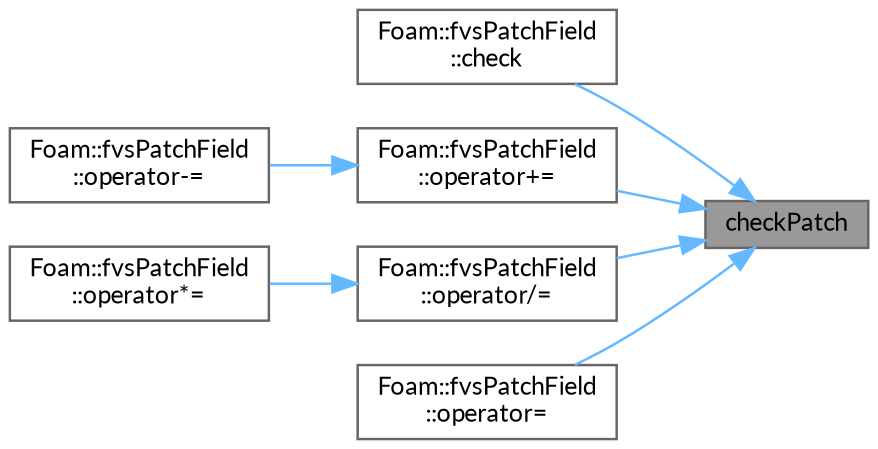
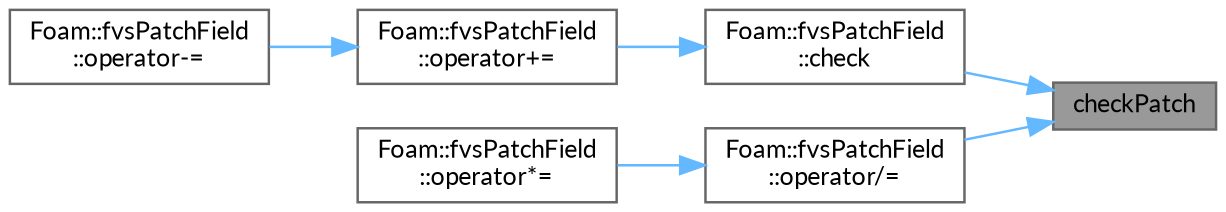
edge "Foam::fvsPatchField ::operator+=" -> "checkPatch": now "Foam::fvsPatchField ::operator+=" -> "Foam::fvsPatchField ::check"
node "Foam::fvsPatchField ::operator=": removed
